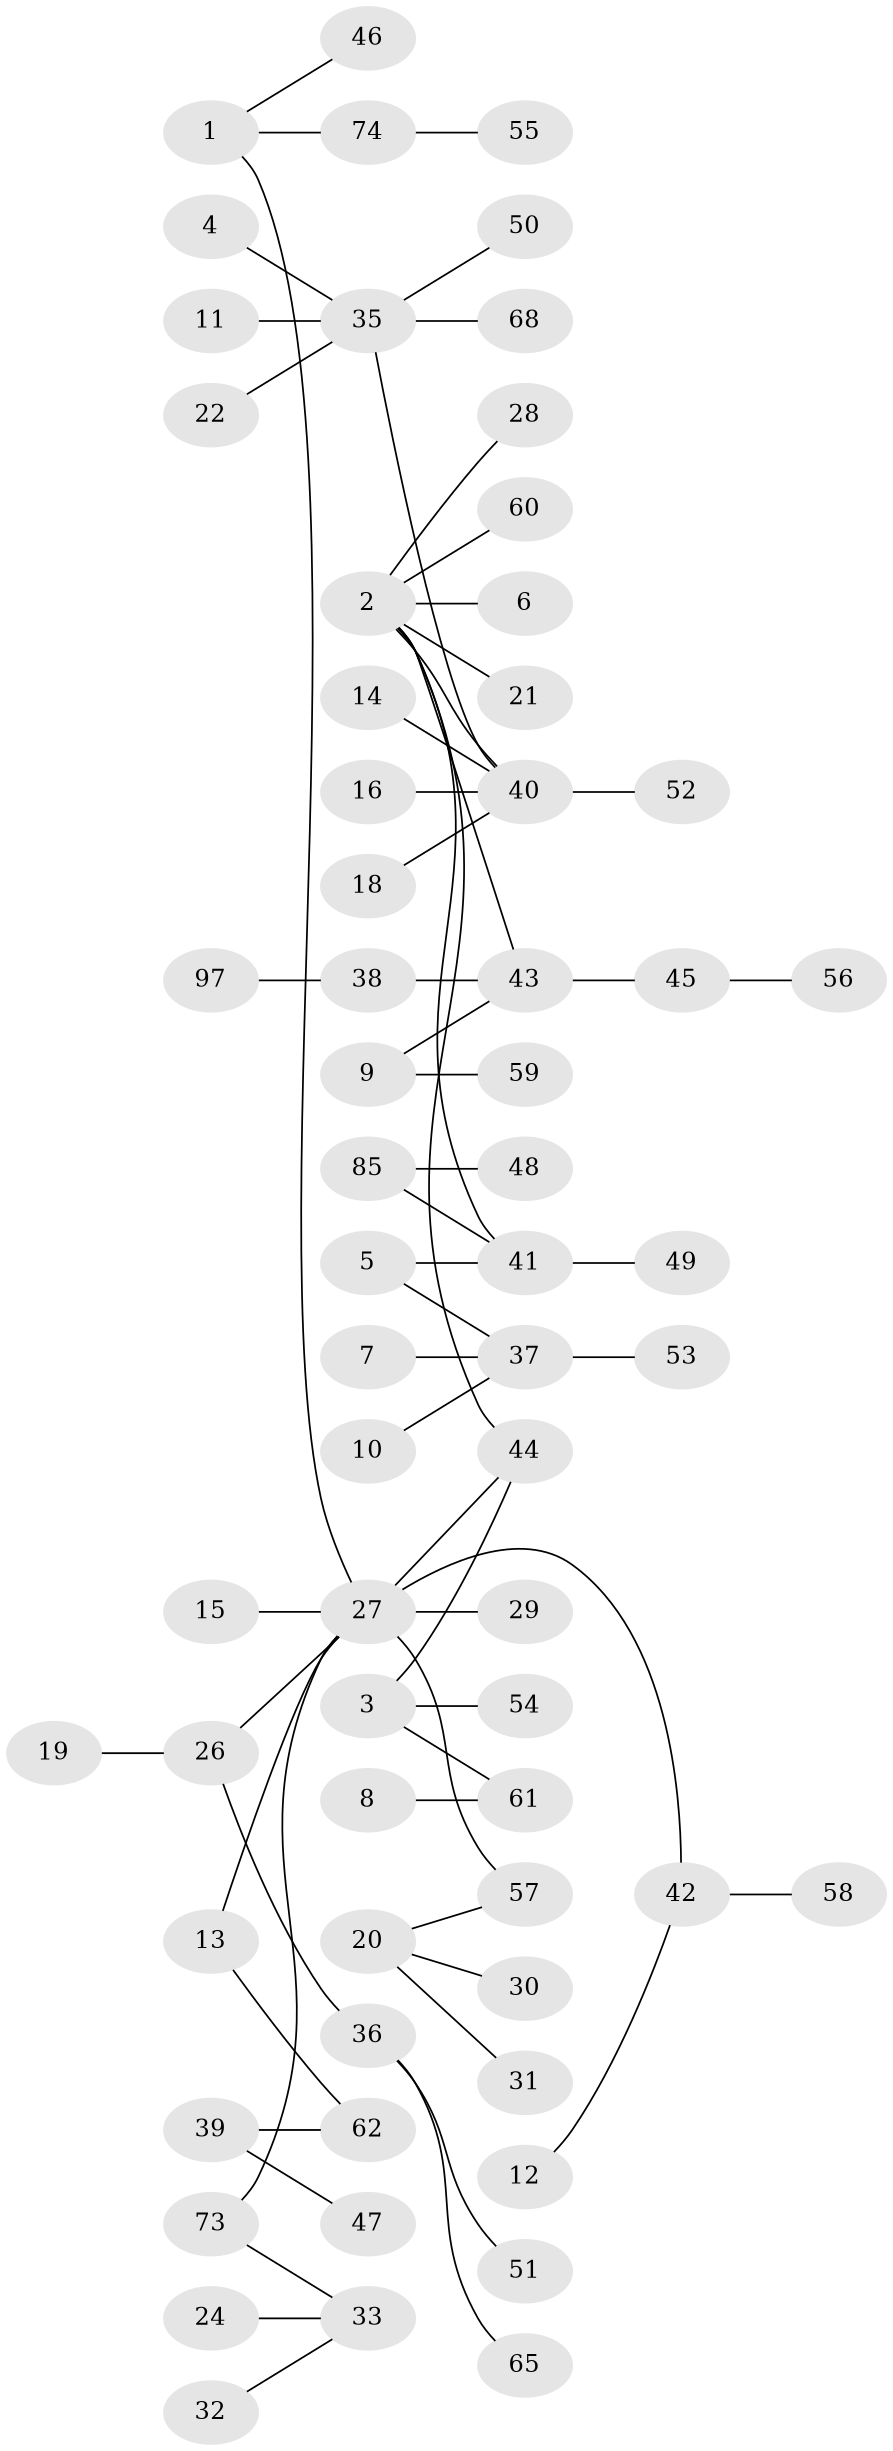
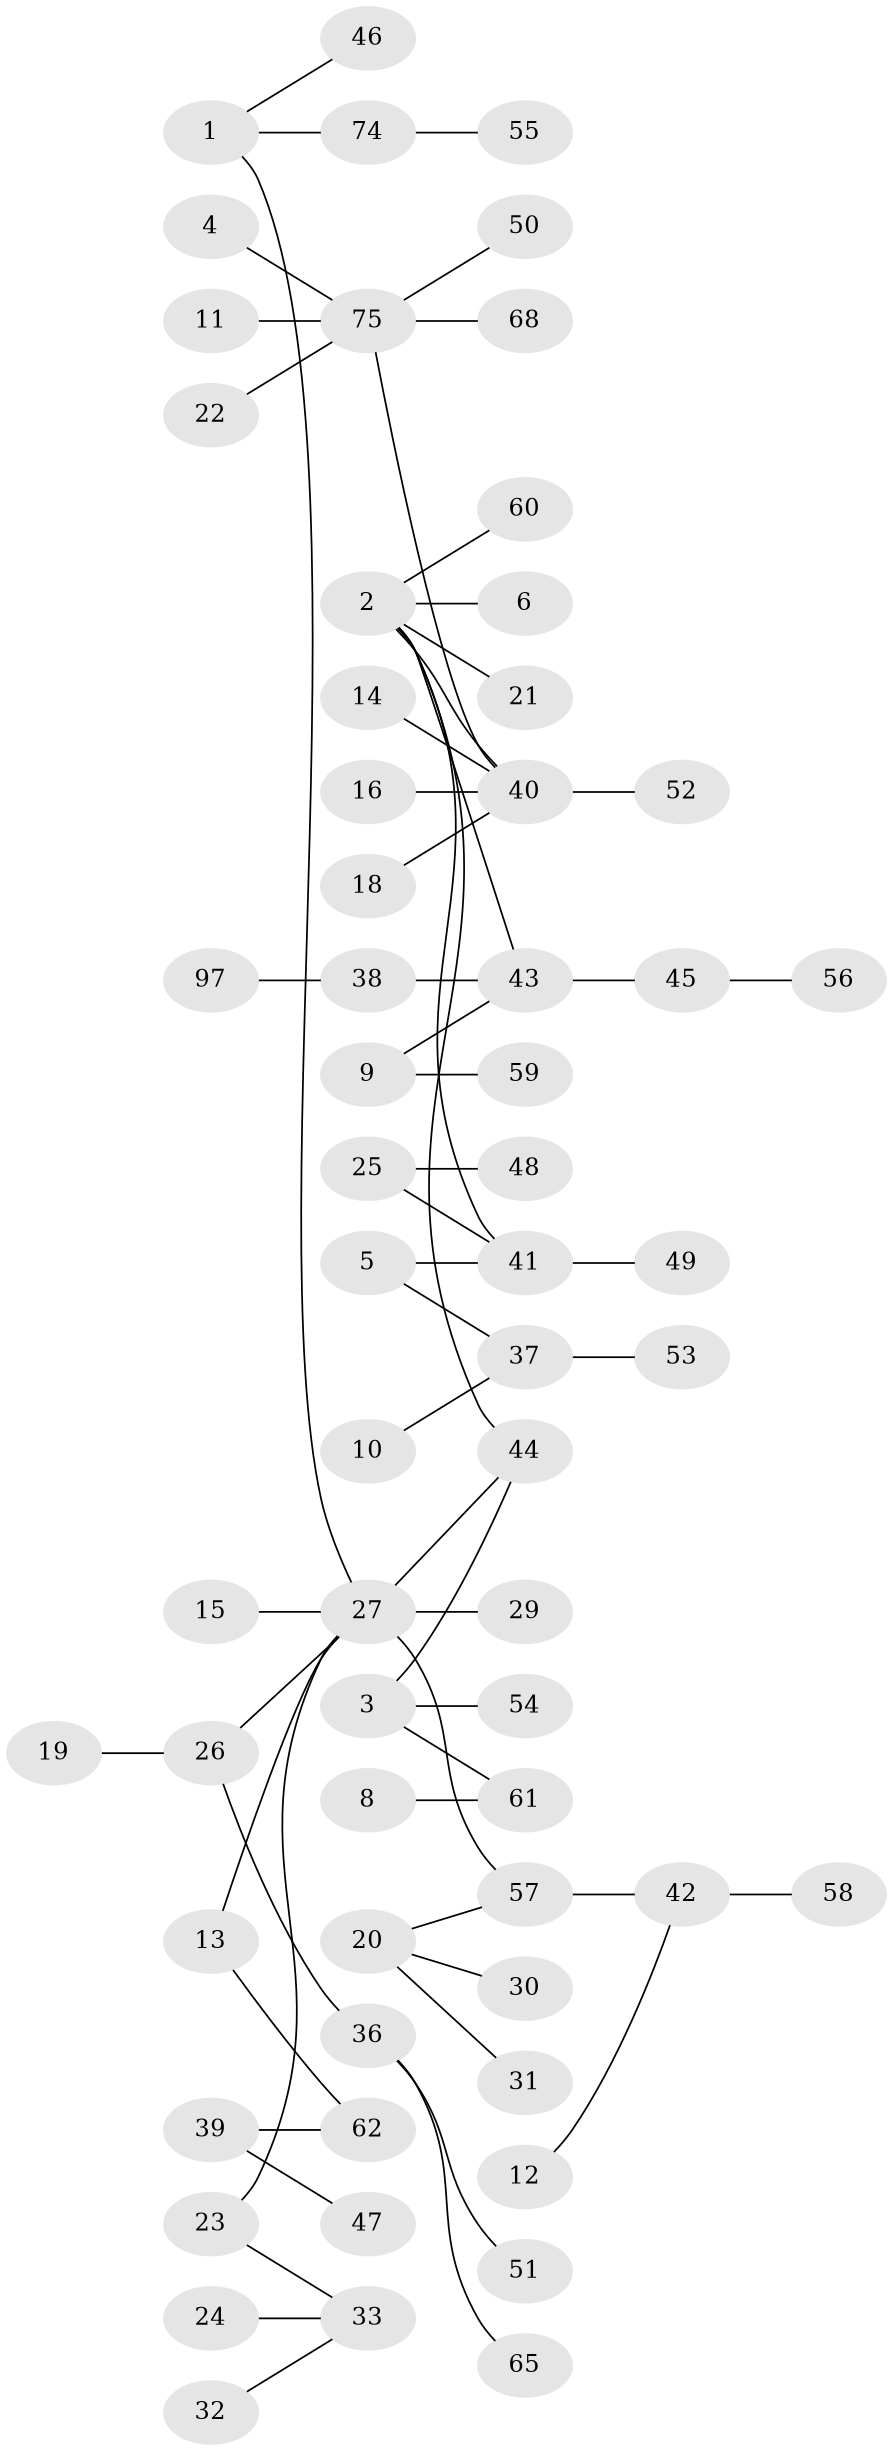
node "35": label "35" -> "75"
node "28": removed
node "85": label "85" -> "25"
node "7": removed
edge "27" -- "42": now "57" -- "42"
node "73": label "73" -> "23"
